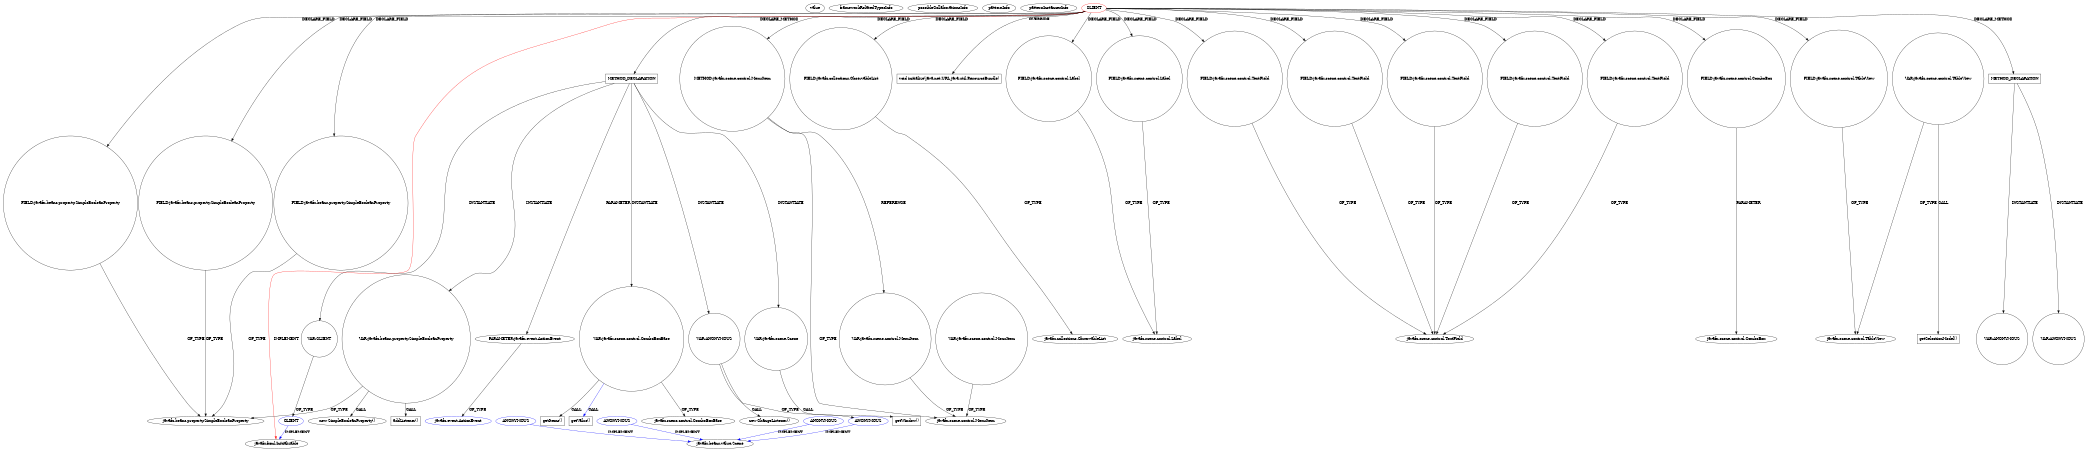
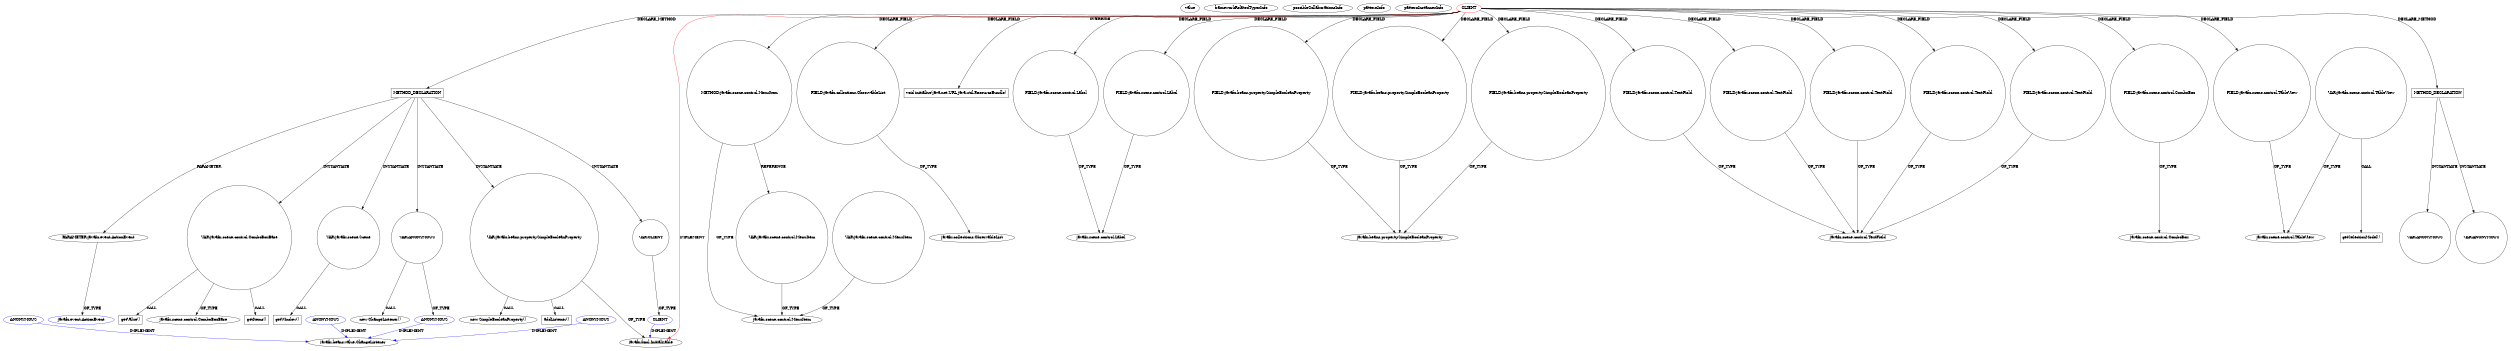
edge "FIELD:javafx.scene.control.ComboBox" -> "javafx.scene.control.ComboBox": label "PARAMETER" -> "OF_TYPE"
edge "VAR:javafx.scene.control.ComboBoxBase" -> "getValue()": color blue -> black
edge "VAR:javafx.beans.property.SimpleBooleanProperty" -> "javafx.beans.property.SimpleBooleanProperty": now "VAR:javafx.beans.property.SimpleBooleanProperty" -> "javafx.fxml.Initializable"
node "javafx.beans.value.Scene": label "javafx.beans.value.Scene" -> "javafx.beans.value.ChangeListener"
